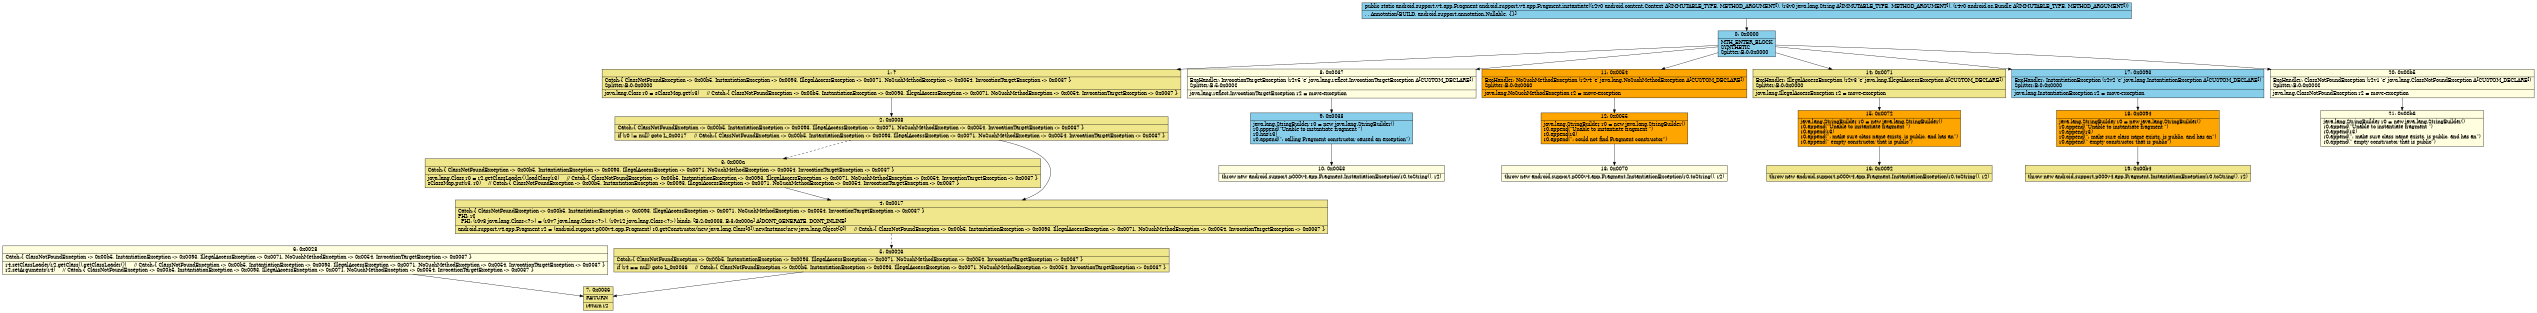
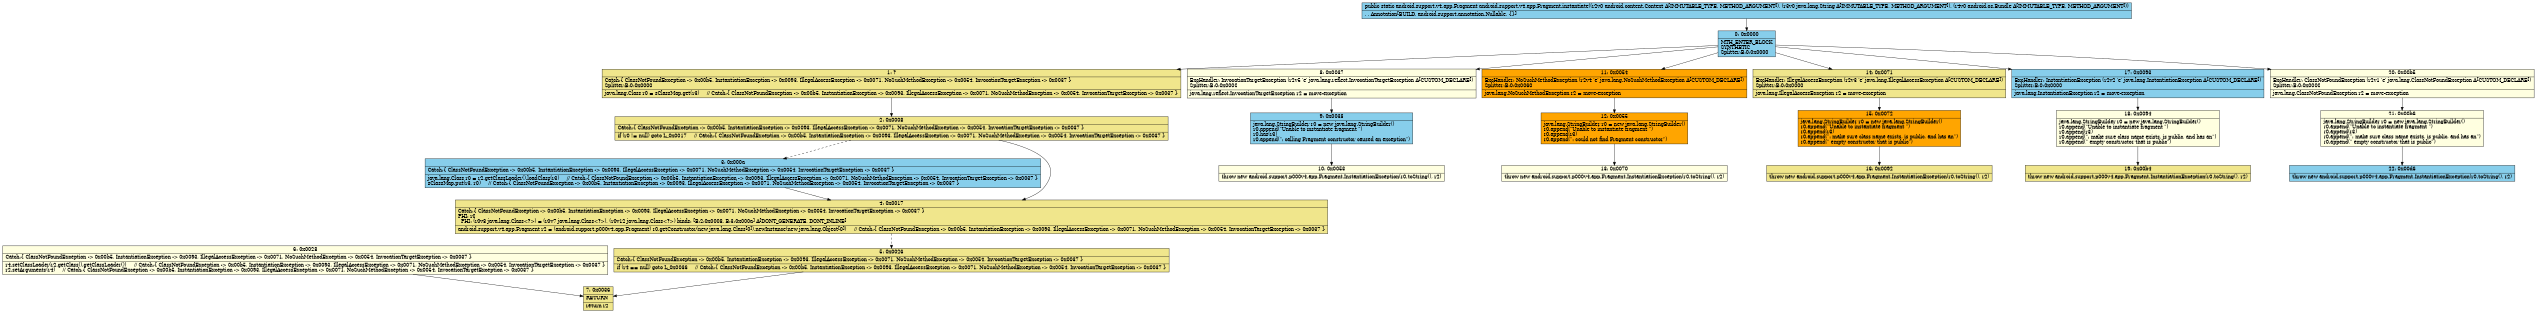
node "8: 0x0037": text "Splitter:B:5:0x0000" -> "Splitter:B:0:0x0000"
node "18: 0x0094": fillcolor orange -> lightyellow
node "3: 0x000a": fillcolor khaki -> skyblue
node "22: 0x00d6": added
